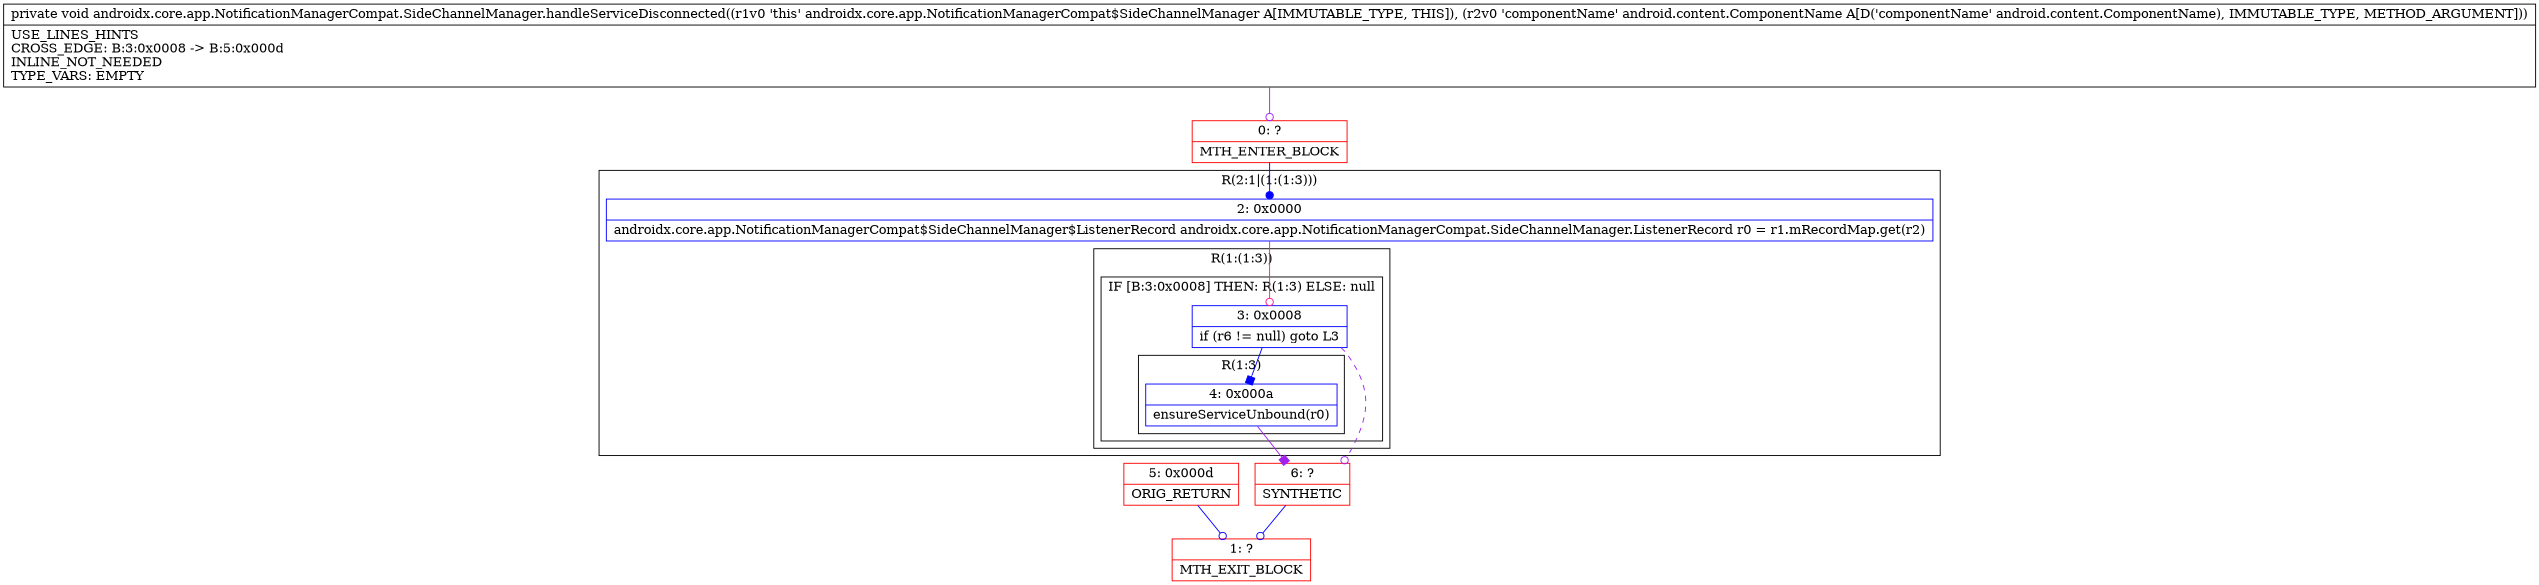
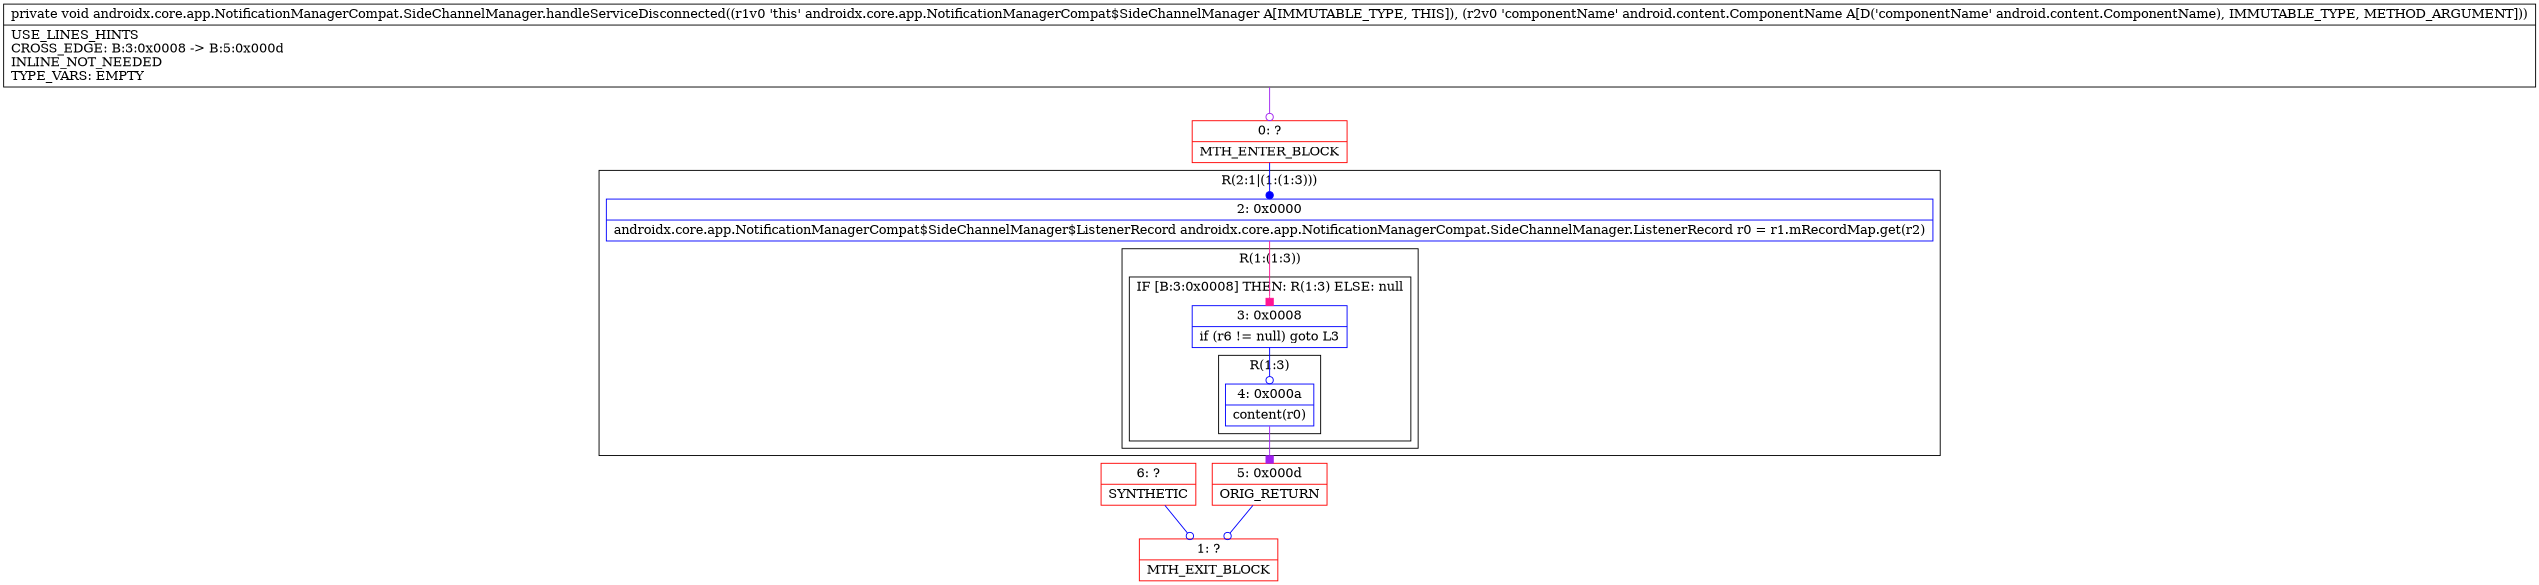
edge "2: 0x0000" -> "3: 0x0008": arrowhead odot -> box
edge "3: 0x0008" -> "4: 0x000a": arrowhead box -> odot
edge "3: 0x0008" -> "6: ?": removed
node "4: 0x000a": text "ensureServiceUnbound(r0)" -> "content(r0)"
edge "4: 0x000a" -> "6: ?": now "4: 0x000a" -> "5: 0x000d"
